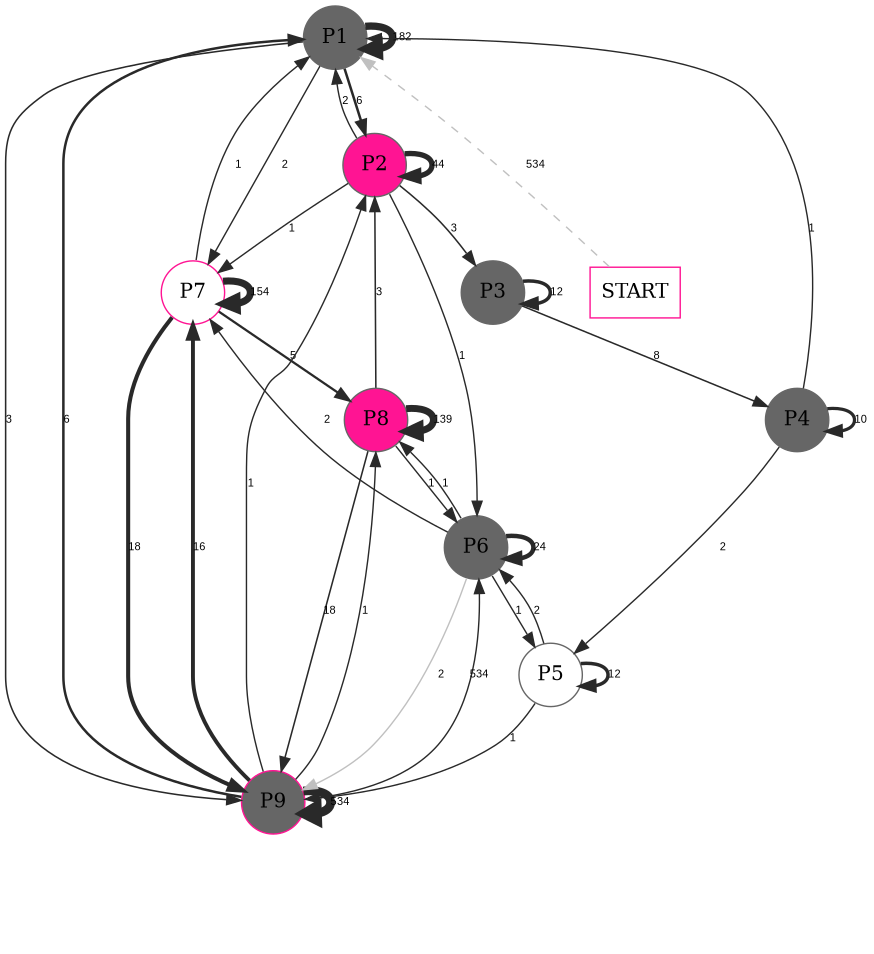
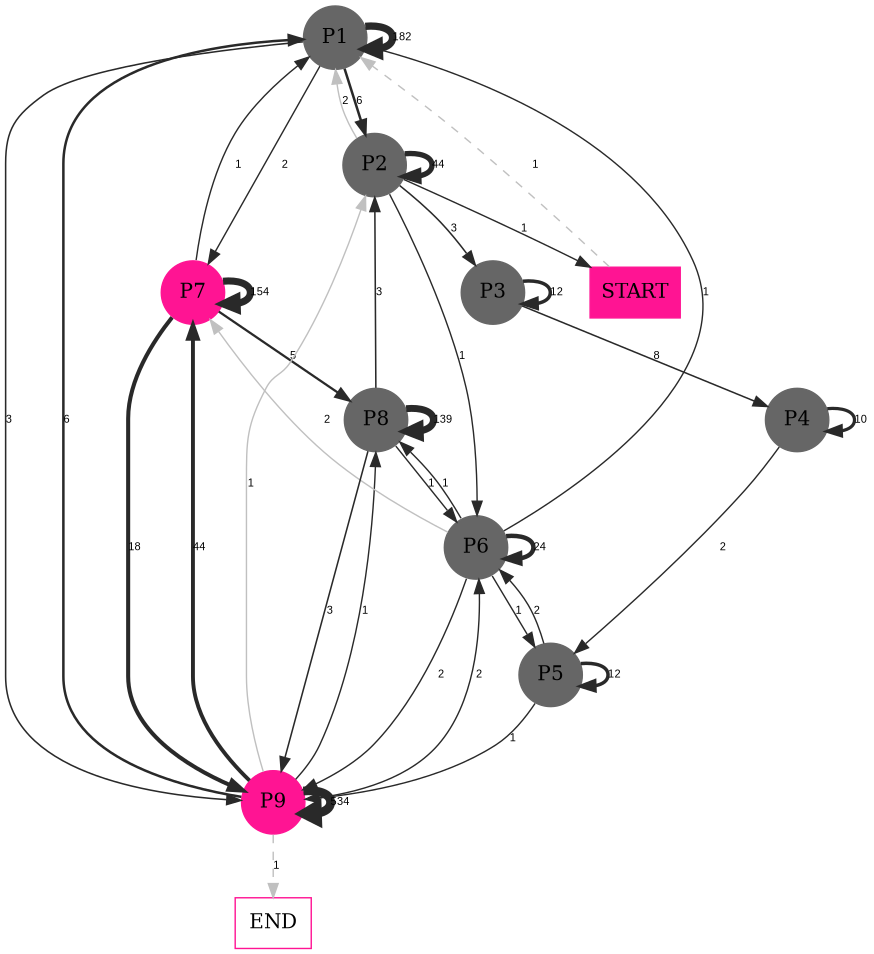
edge "P4" -> "P1": now "P6" -> "P1"
edge "P2" -> "P1": color grey16 -> grey
node "P2": fillcolor deeppink -> gray40
edge "START" -> "P1": label "534" -> "1"
edge "P2" -> "P7": now "P2" -> "START"
node "P7": fillcolor white -> deeppink
node "START": fillcolor white -> deeppink
node "P8": fillcolor deeppink -> gray40
edge "P6" -> "P7": color grey16 -> grey
edge "P9" -> "P2": color grey16 -> grey
edge "P9" -> "P7": label "16" -> "44"
edge "P8" -> "P9": label "18" -> "3"
edge "P9" -> "P6": label "534" -> "2"
node "P5": fillcolor white -> gray40
edge "P6" -> "P9": color grey -> grey16
node "P9": fillcolor gray40 -> deeppink
node "END": added
